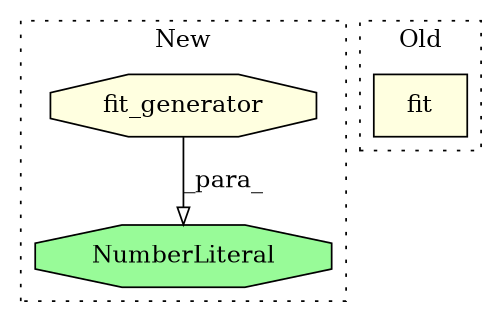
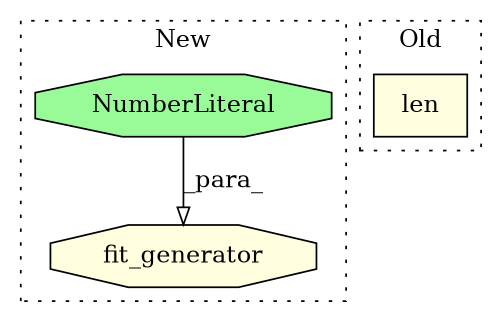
node "fit": label "fit" -> "len"
edge "fit_generator" -> "NumberLiteral": reversed
